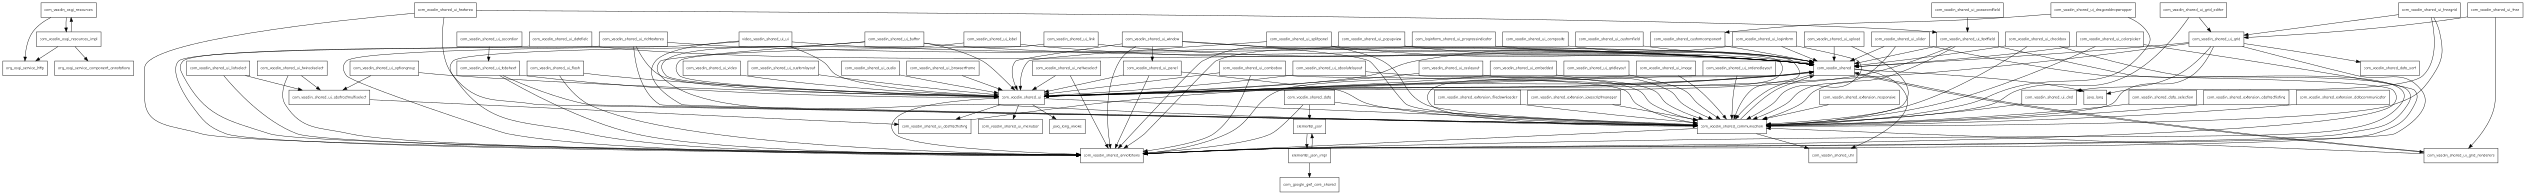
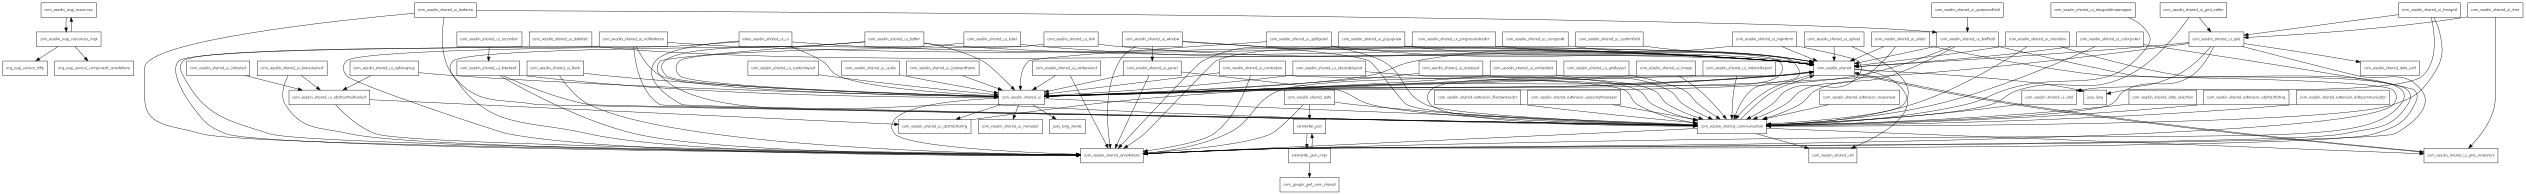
edge "com_vaadin_osgi_resources" -> "org_osgi_service_http": removed
node "com_loginform_shared_ui_progressindicator": label "com_loginform_shared_ui_progressindicator" -> "com_vaadin_shared_ui_progressindicator"
node "com_vaadin_shared_customcomponent": removed
edge "com_vaadin_shared_ui_window" -> "com_vaadin_shared_ui": removed
node "com_vaadin_shared_ui_video": removed
edge "com_vaadin_shared_ui_grid_renderers" -> "com_vaadin_shared_communication": reversed
edge "com_vaadin_shared_ui_listselect" -> "com_vaadin_shared_annotations": now "com_vaadin_shared_ui_abstractmultiselect" -> "com_vaadin_shared_annotations"
